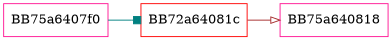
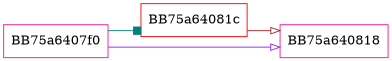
node "BB72a64081c": label "BB72a64081c" -> "BB75a64081c"
edge "BB75a6407f0" -> "BB75a640818": added
